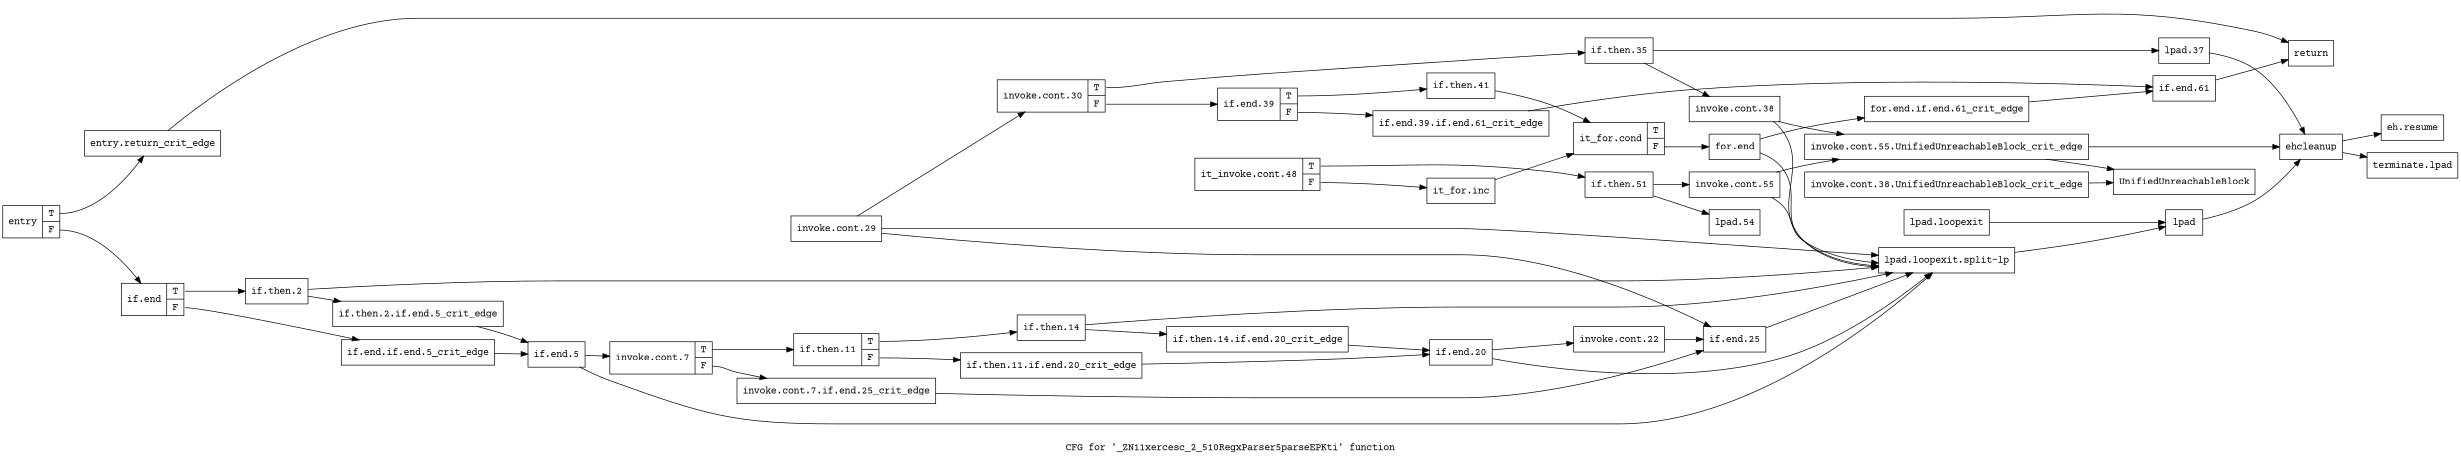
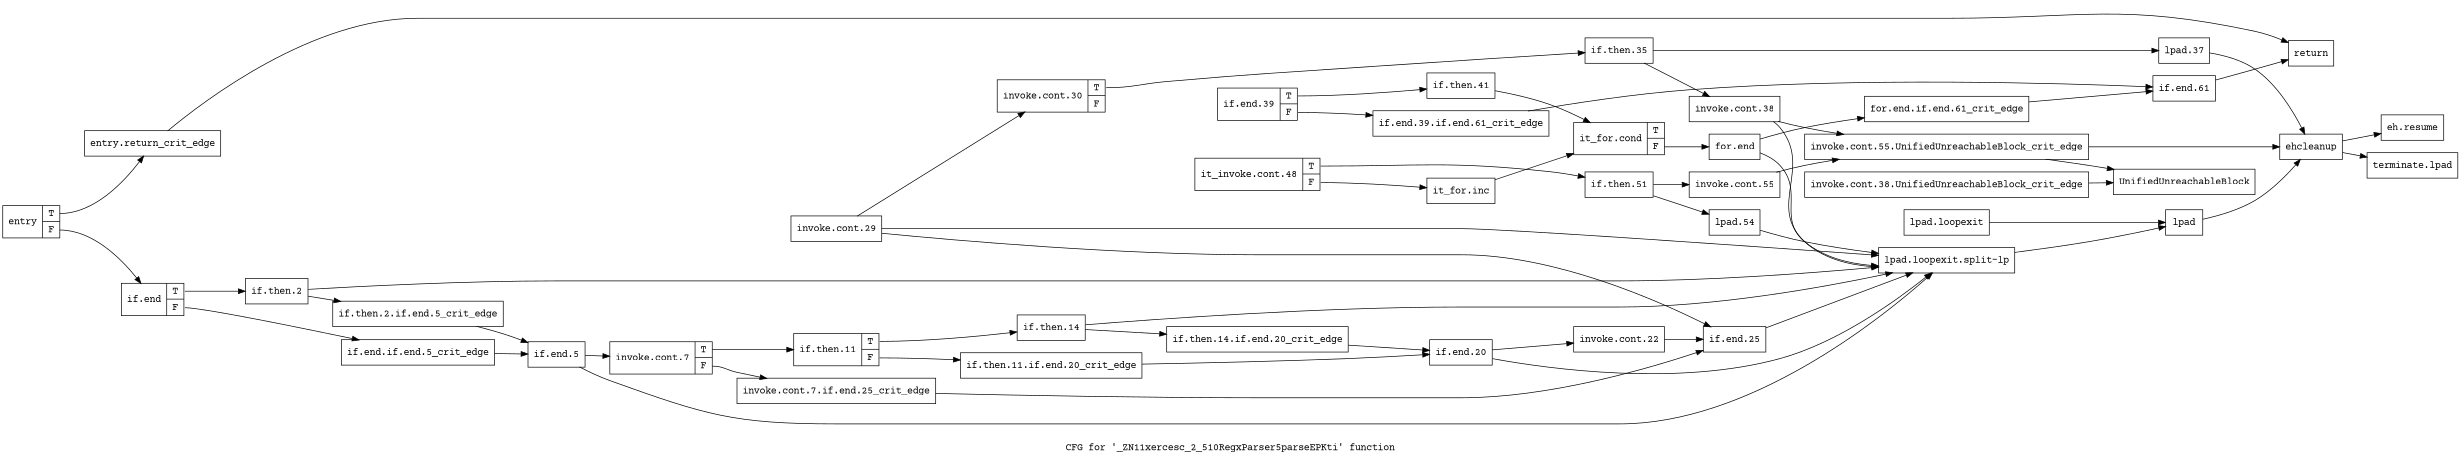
edge "invoke.cont.30" -> "if.end.39": removed
edge "invoke.cont.55" -> "lpad.loopexit.split-lp": now "lpad.54" -> "lpad.loopexit.split-lp"
